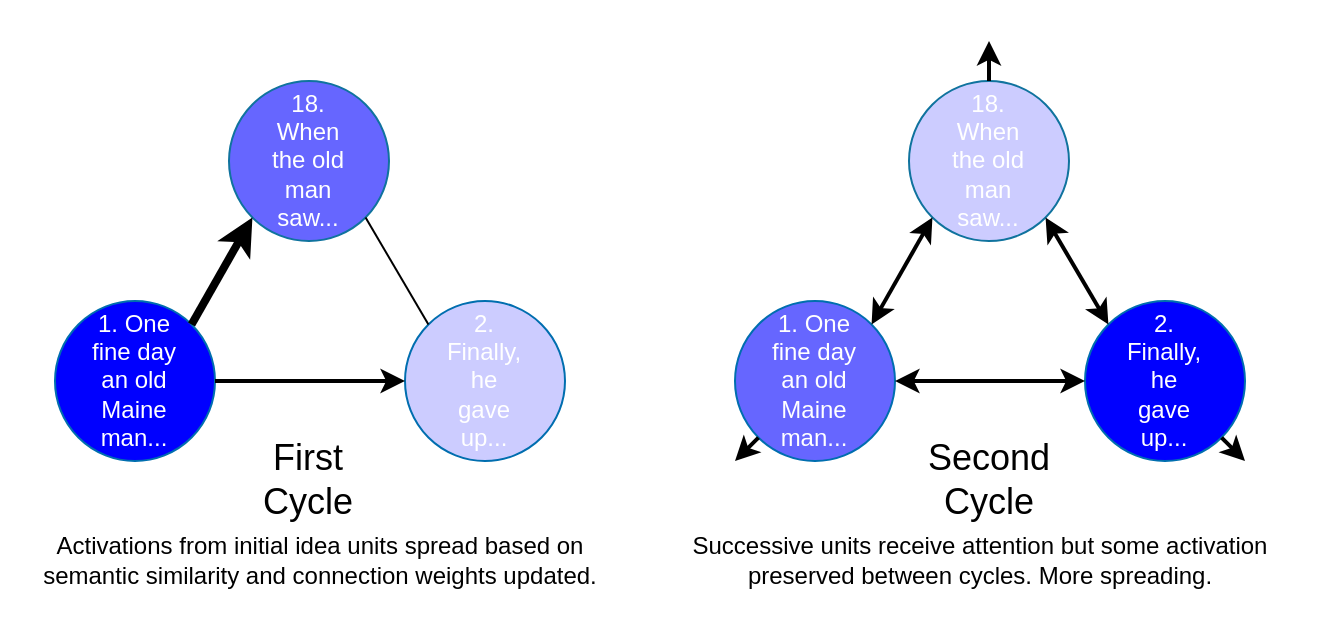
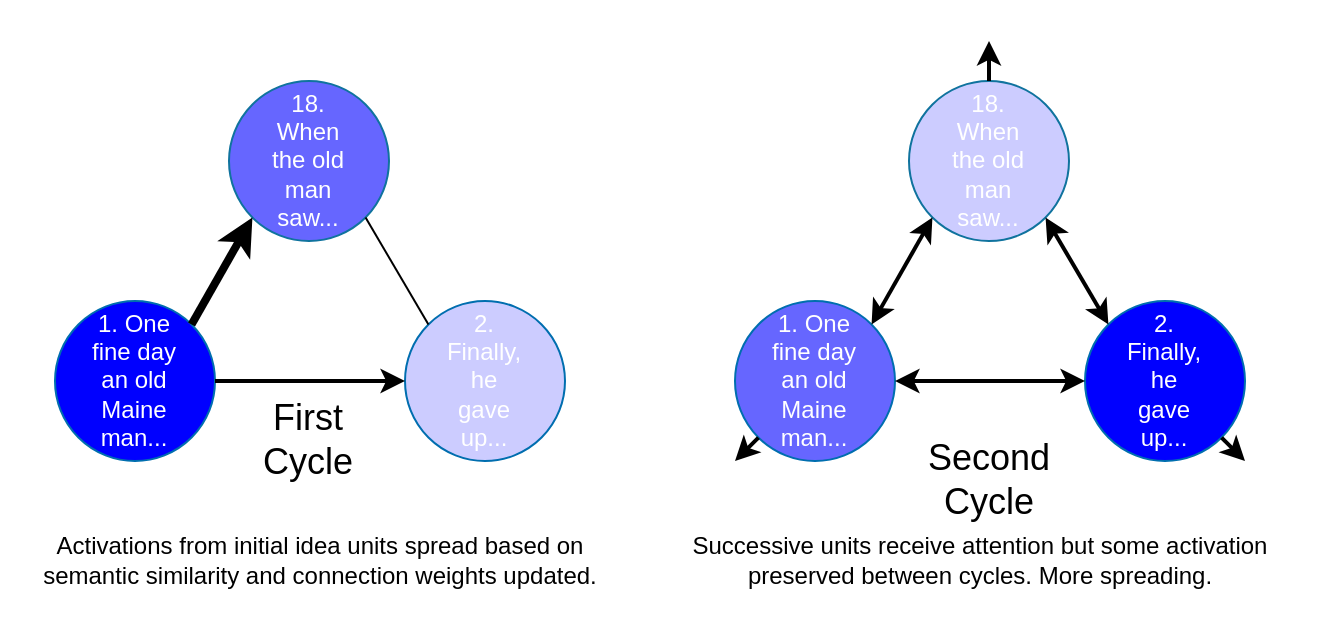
node "First Cycle": moved (309, 481) -> (309, 441)
